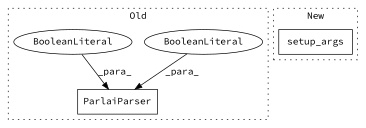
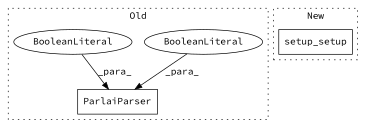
node "setup_args": label "setup_args" -> "setup_setup"
